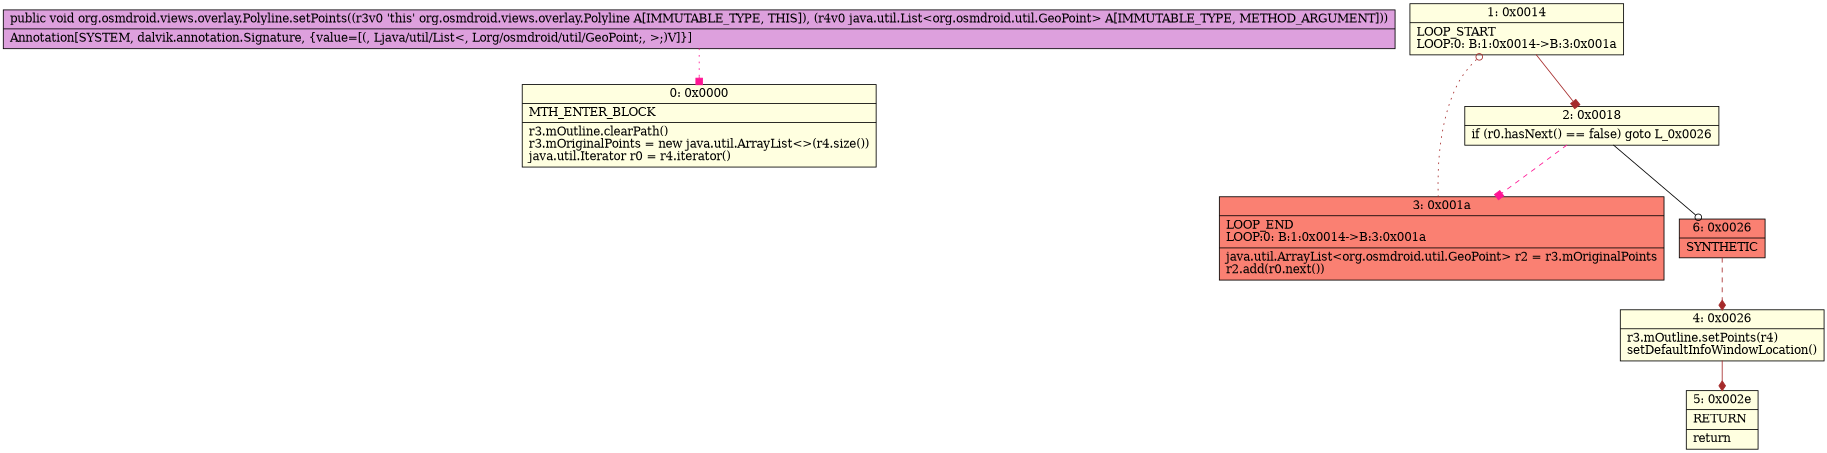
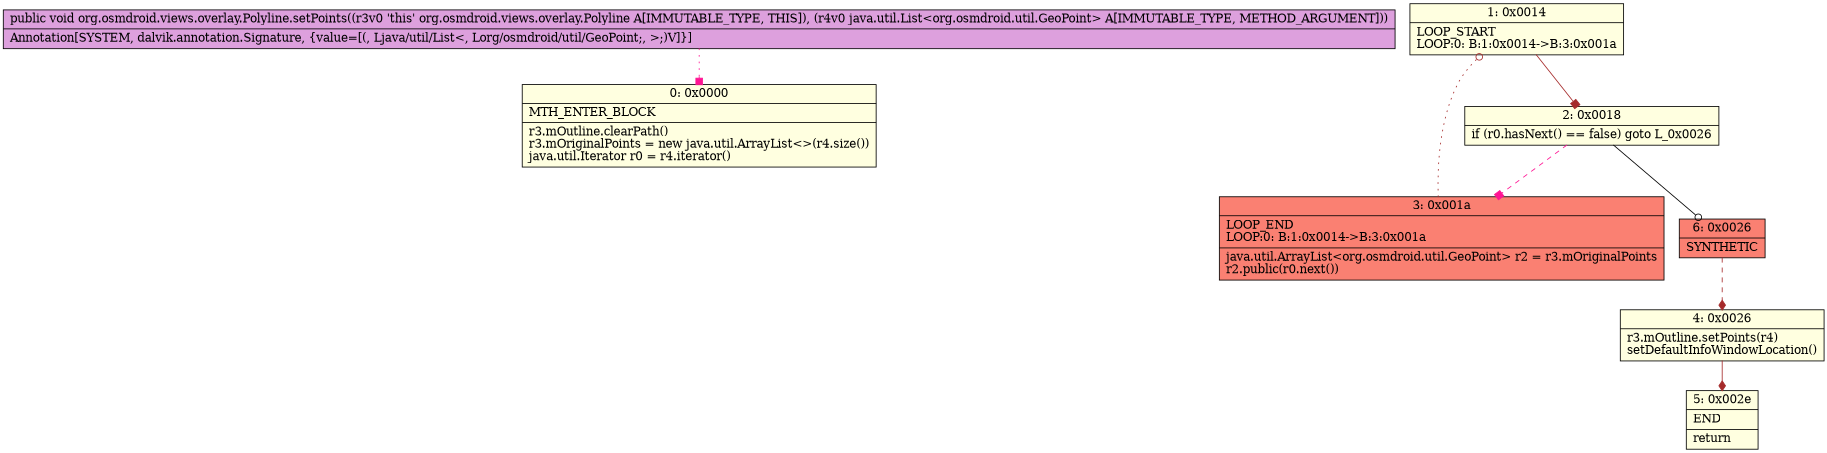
node "3: 0x001a": text "r2.add(r0.next())" -> "r2.public(r0.next())"
node "5: 0x002e": text "RETURN" -> "END"
